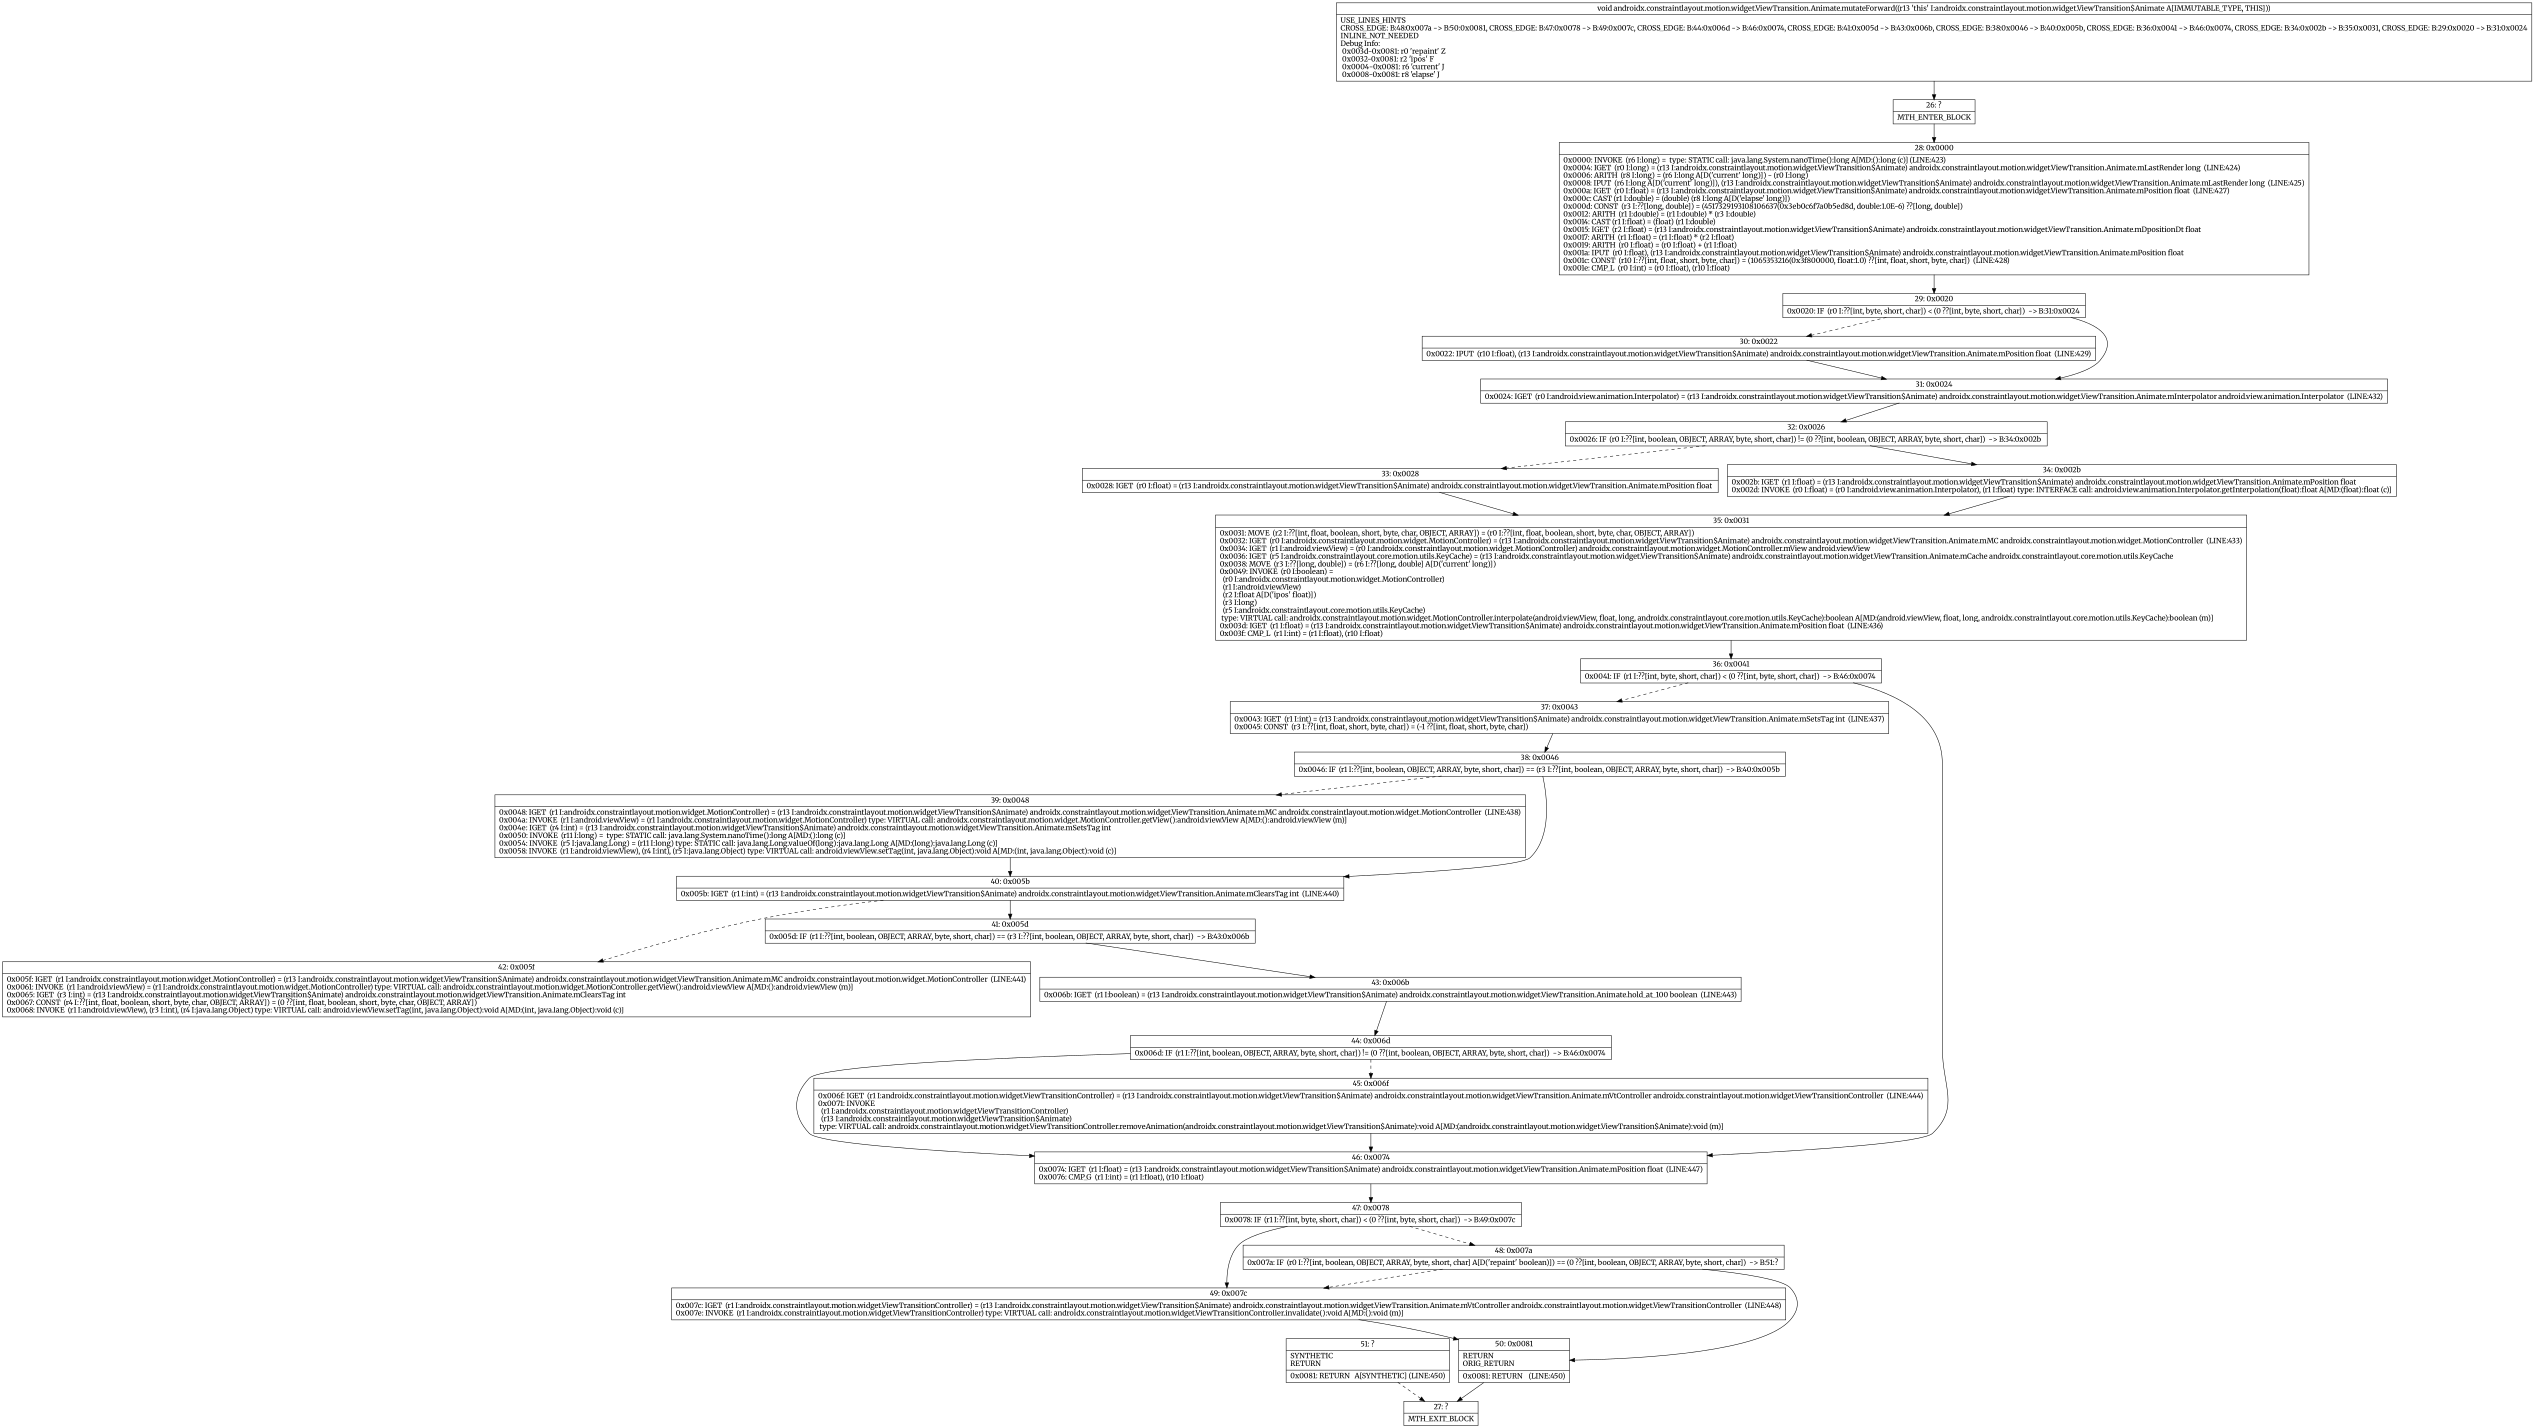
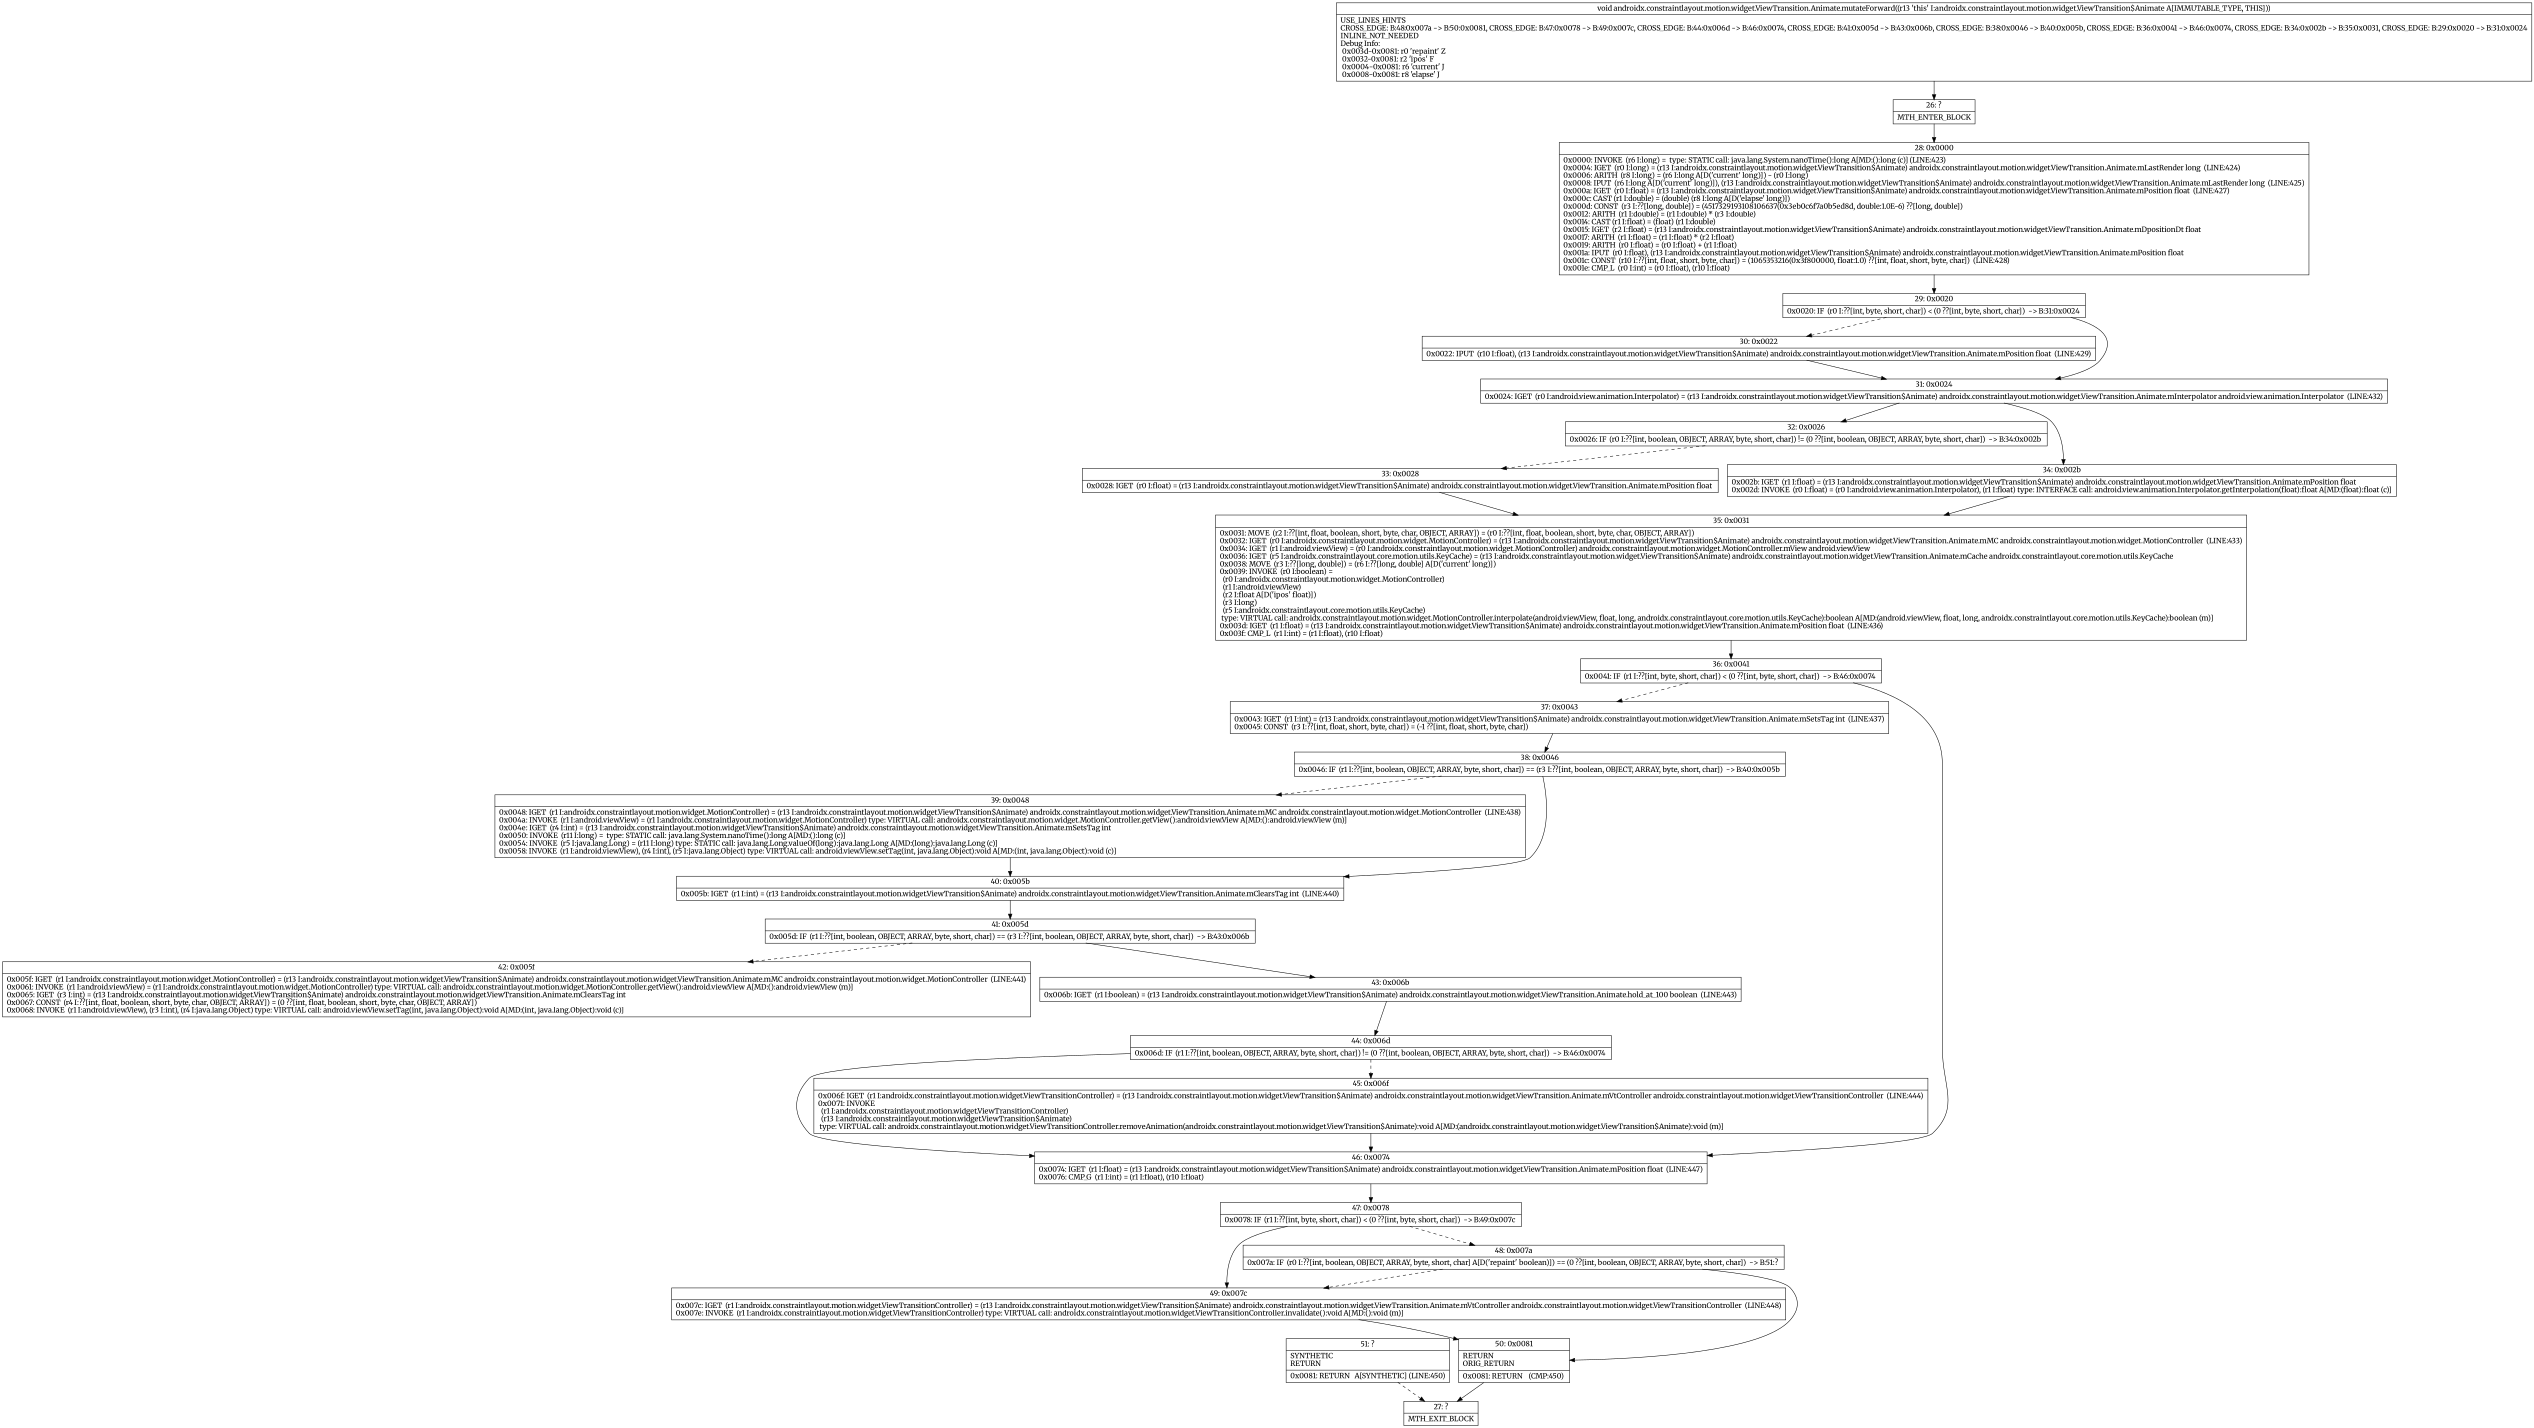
edge "32: 0x0026" -> "34: 0x002b": now "31: 0x0024" -> "34: 0x002b"
node "35: 0x0031": text "0x0049: INVOKE  (r0 I:boolean) =" -> "0x0039: INVOKE  (r0 I:boolean) ="
edge "40: 0x005b" -> "42: 0x005f": now "41: 0x005d" -> "42: 0x005f"
node "50: 0x0081": text "0x0081: RETURN    (LINE:450)" -> "0x0081: RETURN    (CMP:450)"
